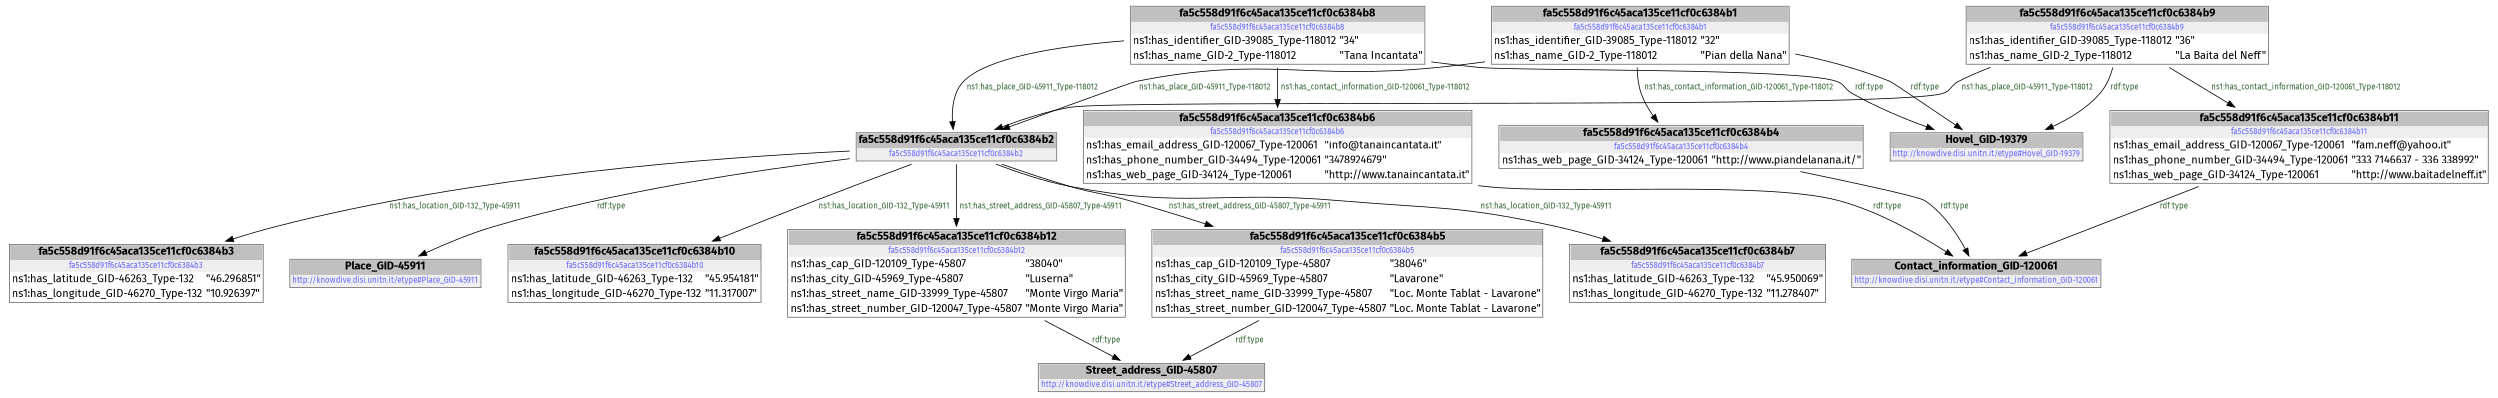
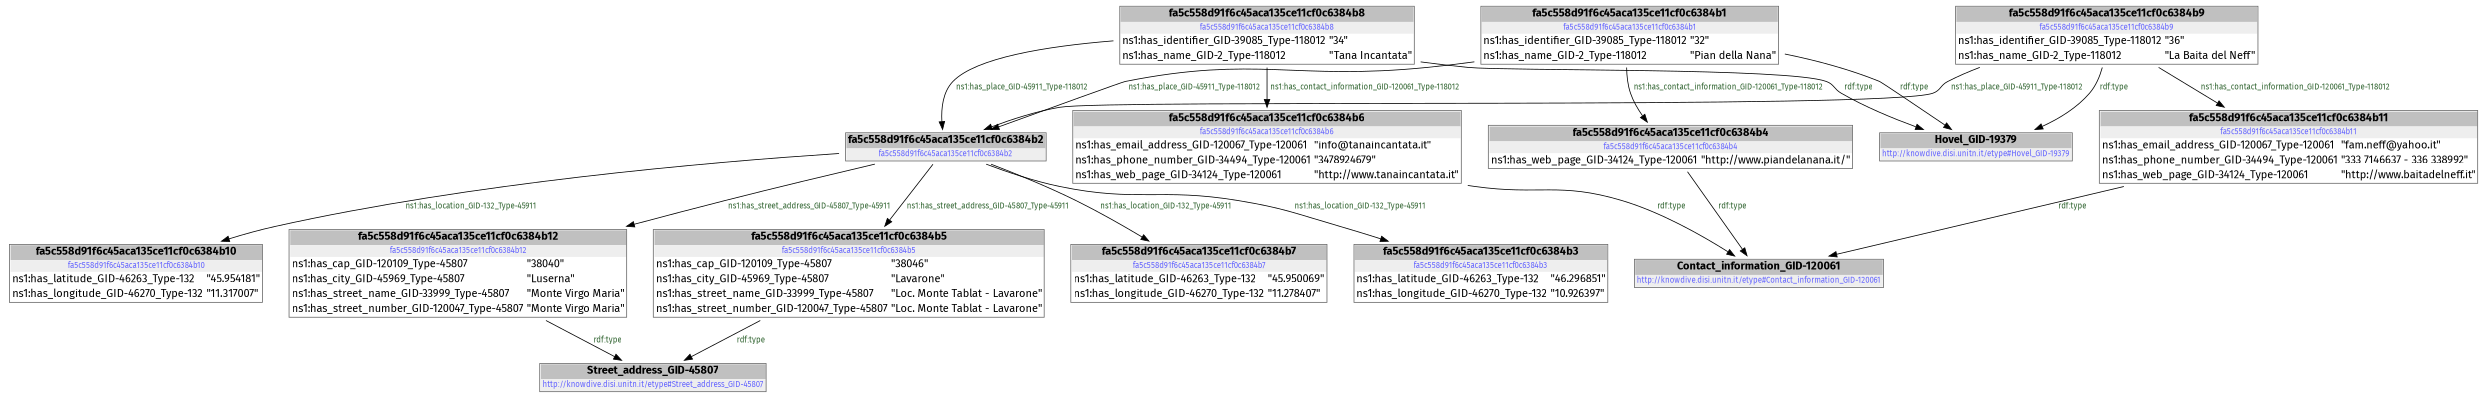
node "Place_GID-45911": removed
